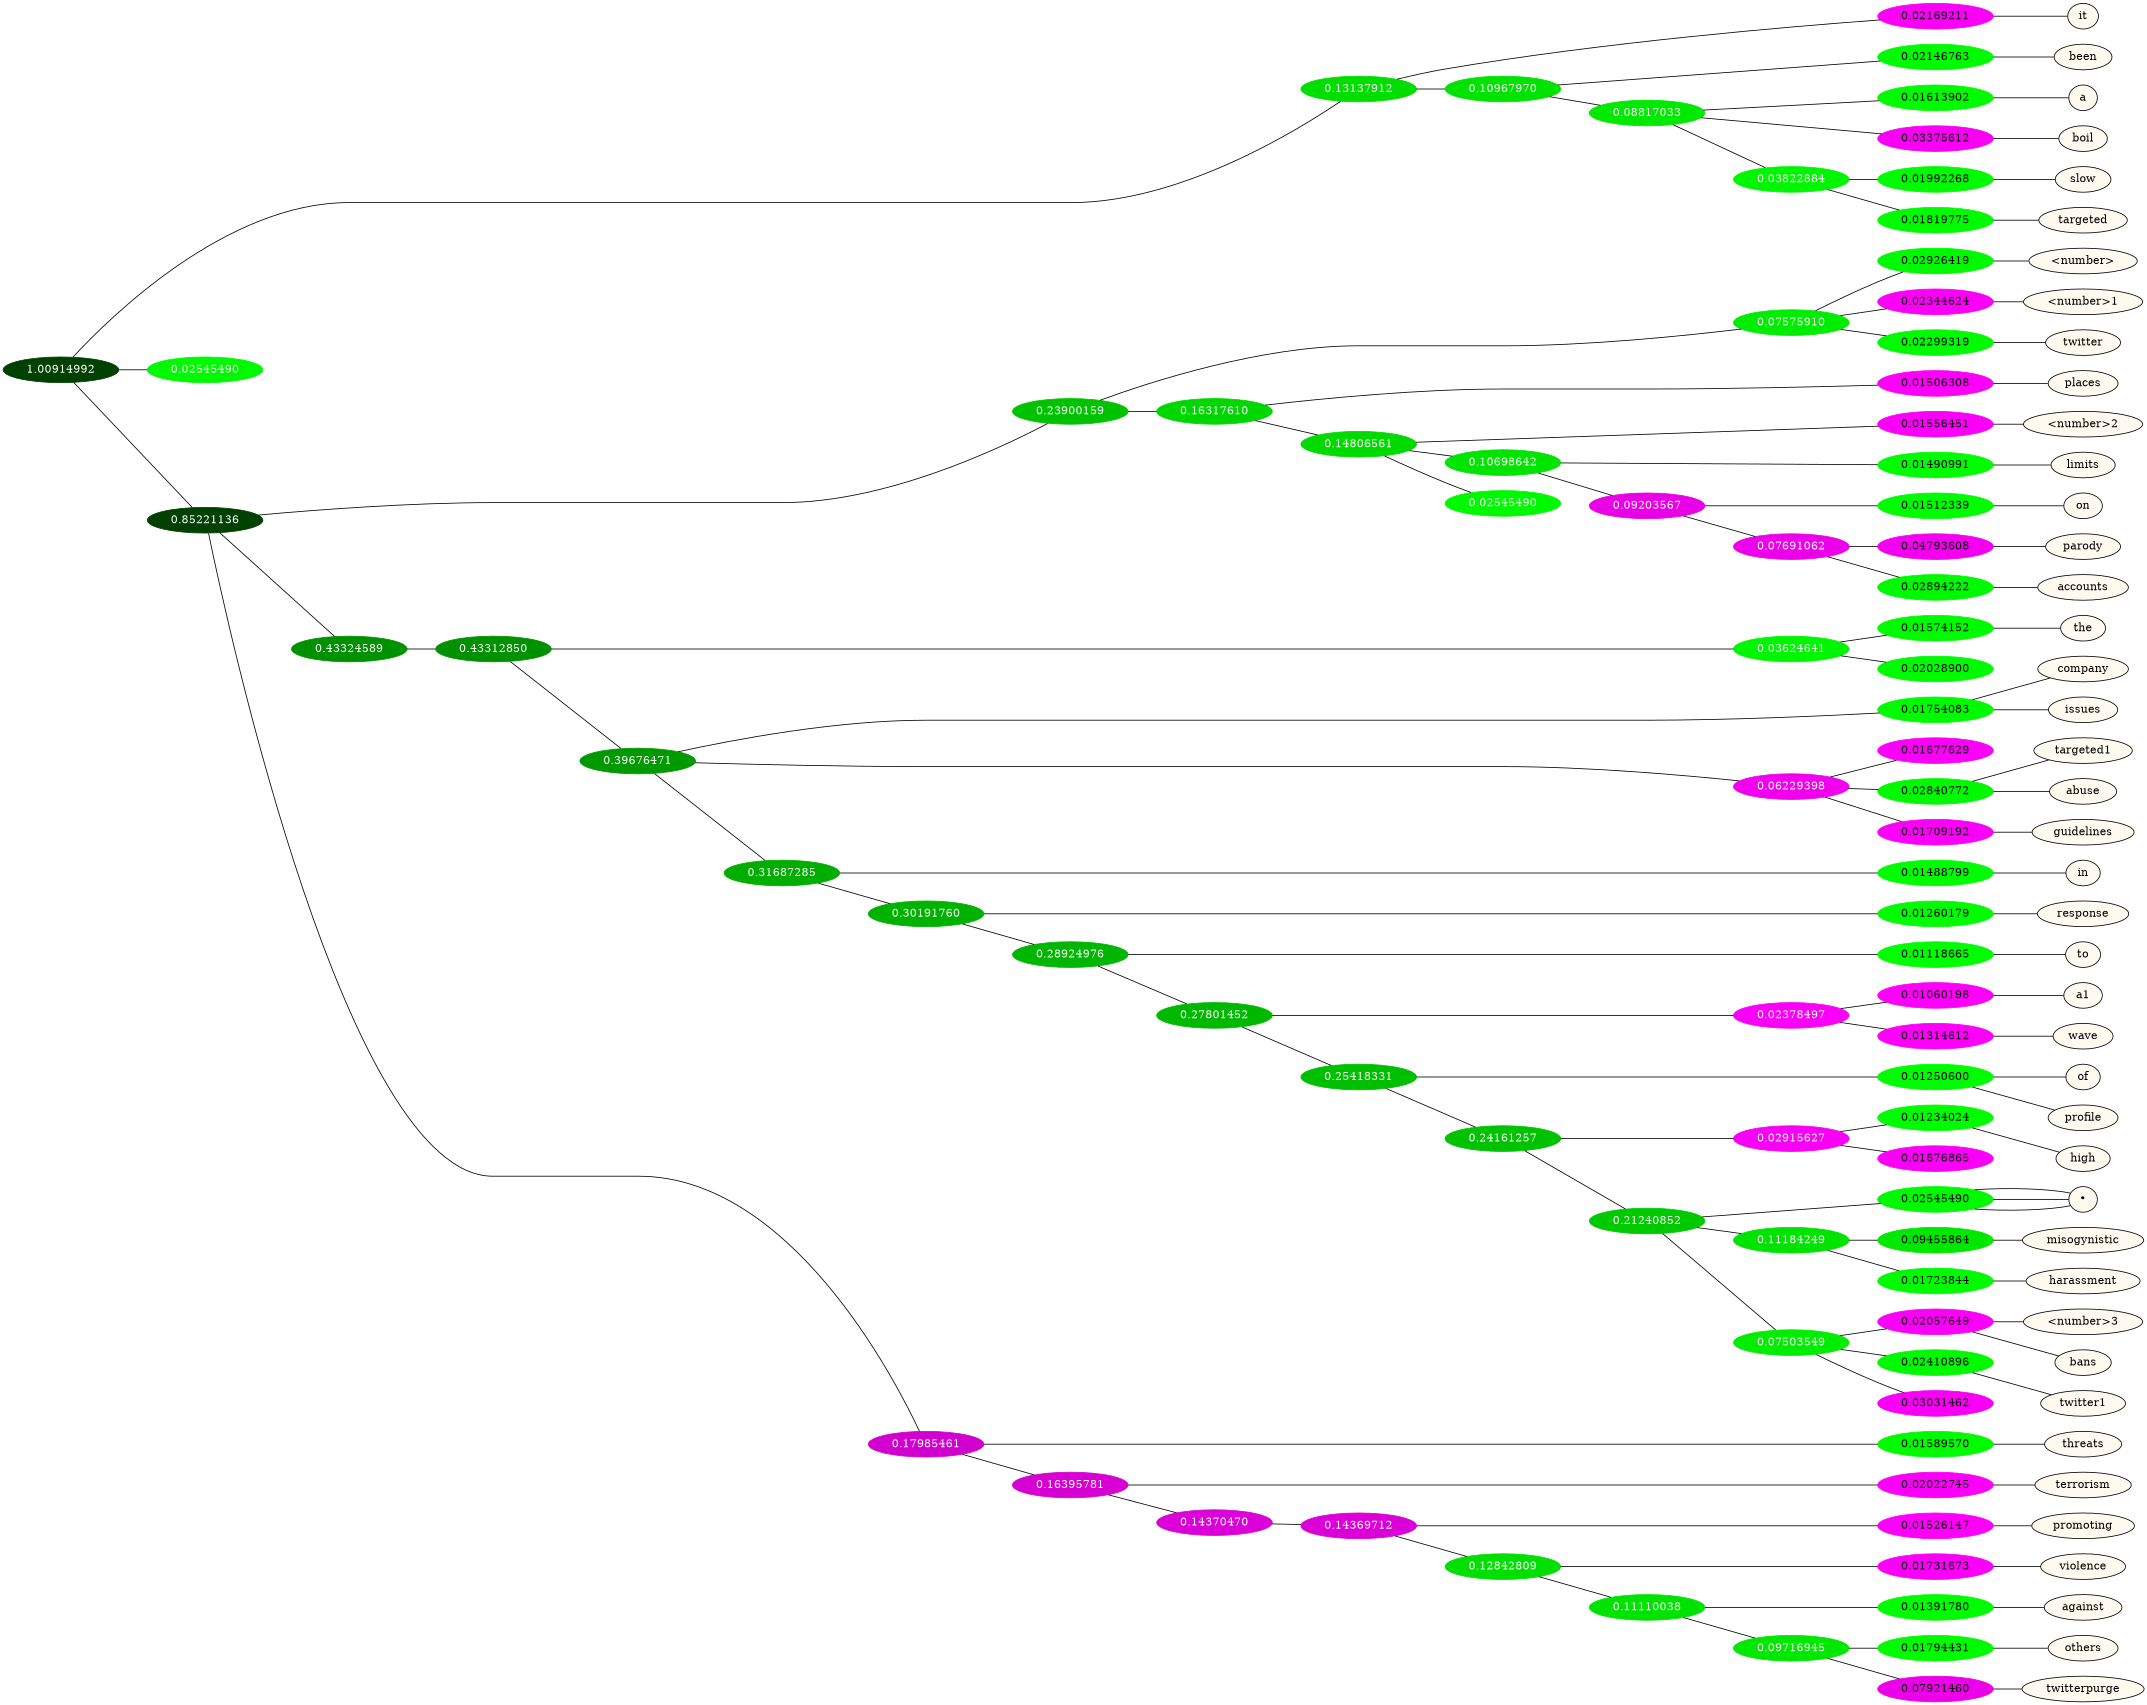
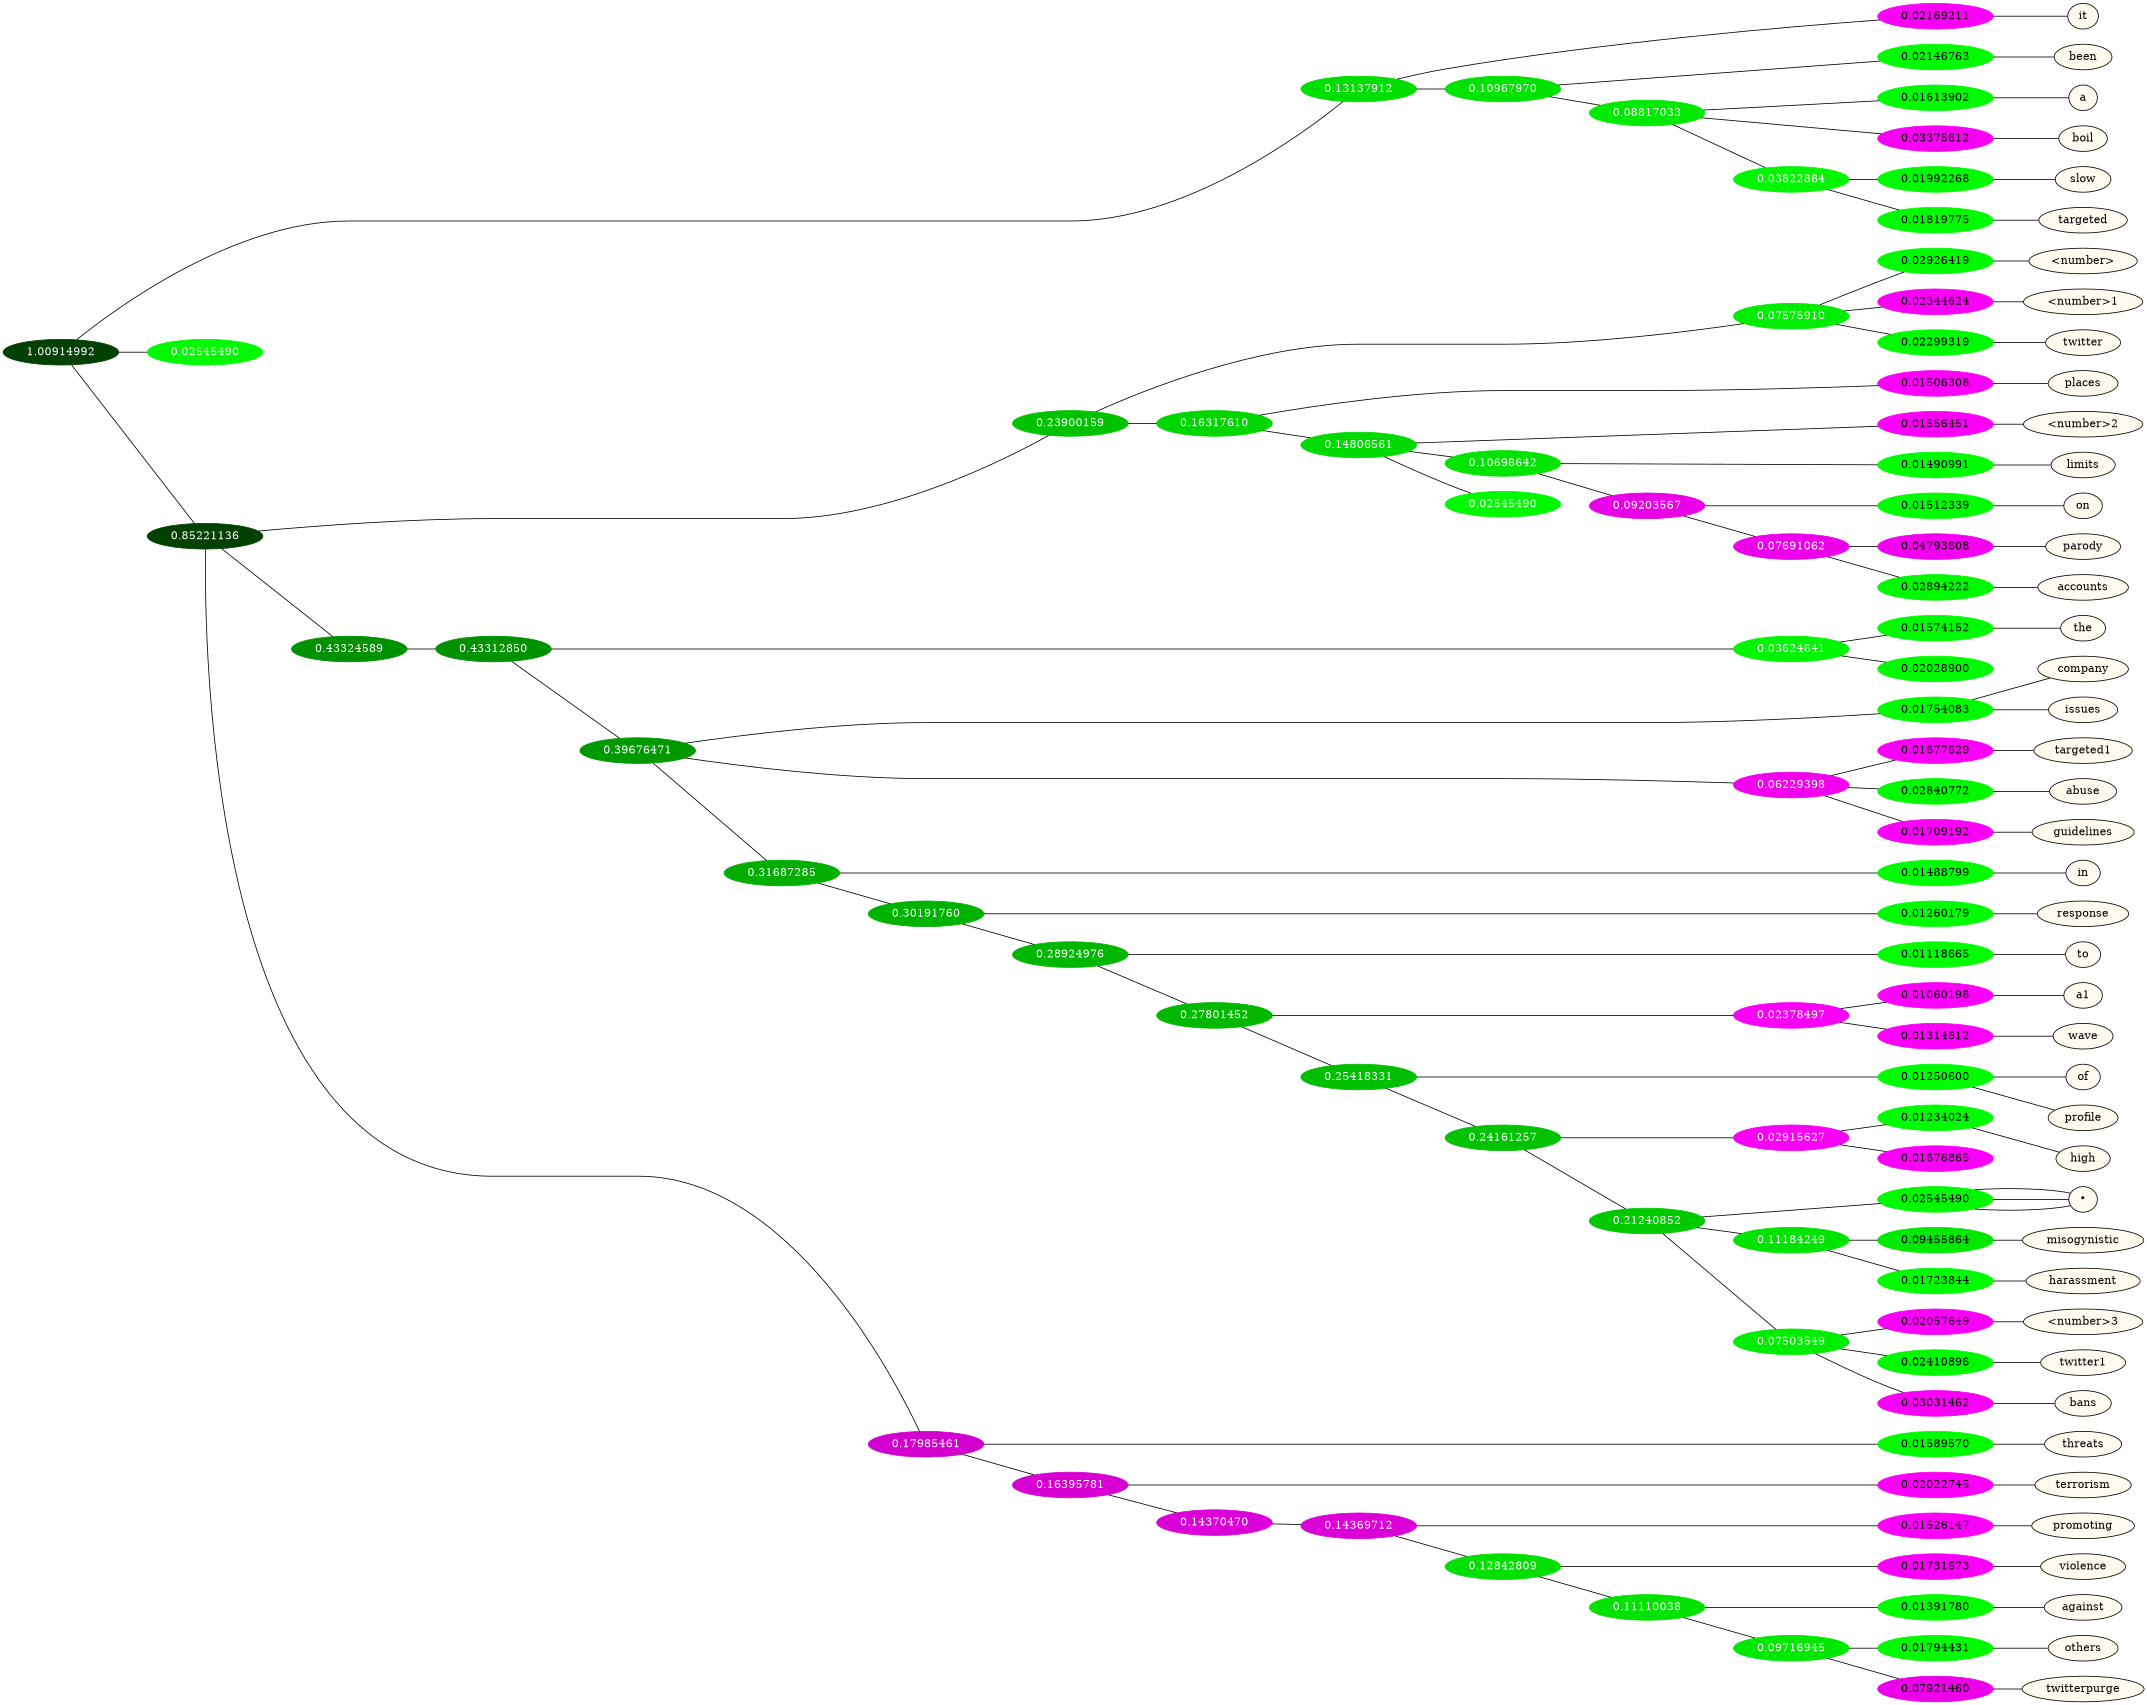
edge "targeted1" -- "0.02840772": now "targeted1" -- "0.01677629"
edge "0.02057649" -- "bans": now "0.03031462" -- "bans"
